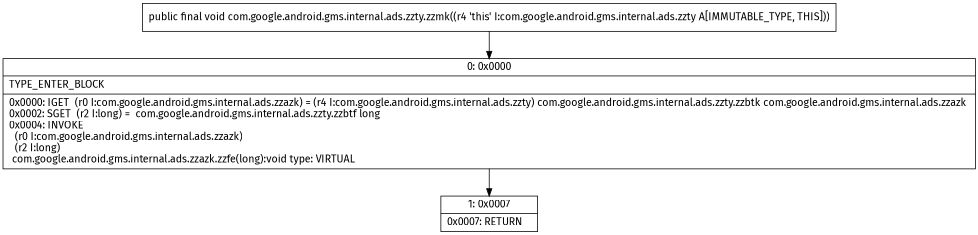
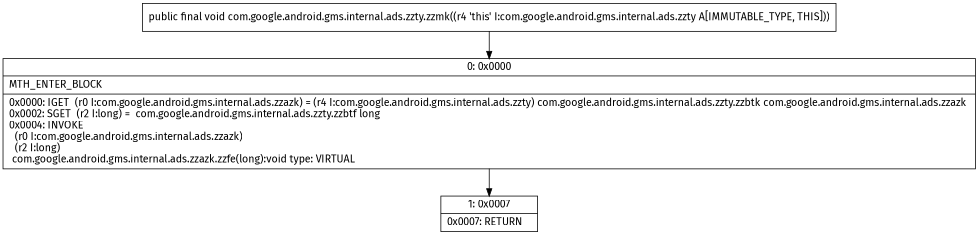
node "0: 0x0000": text "TYPE_ENTER_BLOCK" -> "MTH_ENTER_BLOCK"
